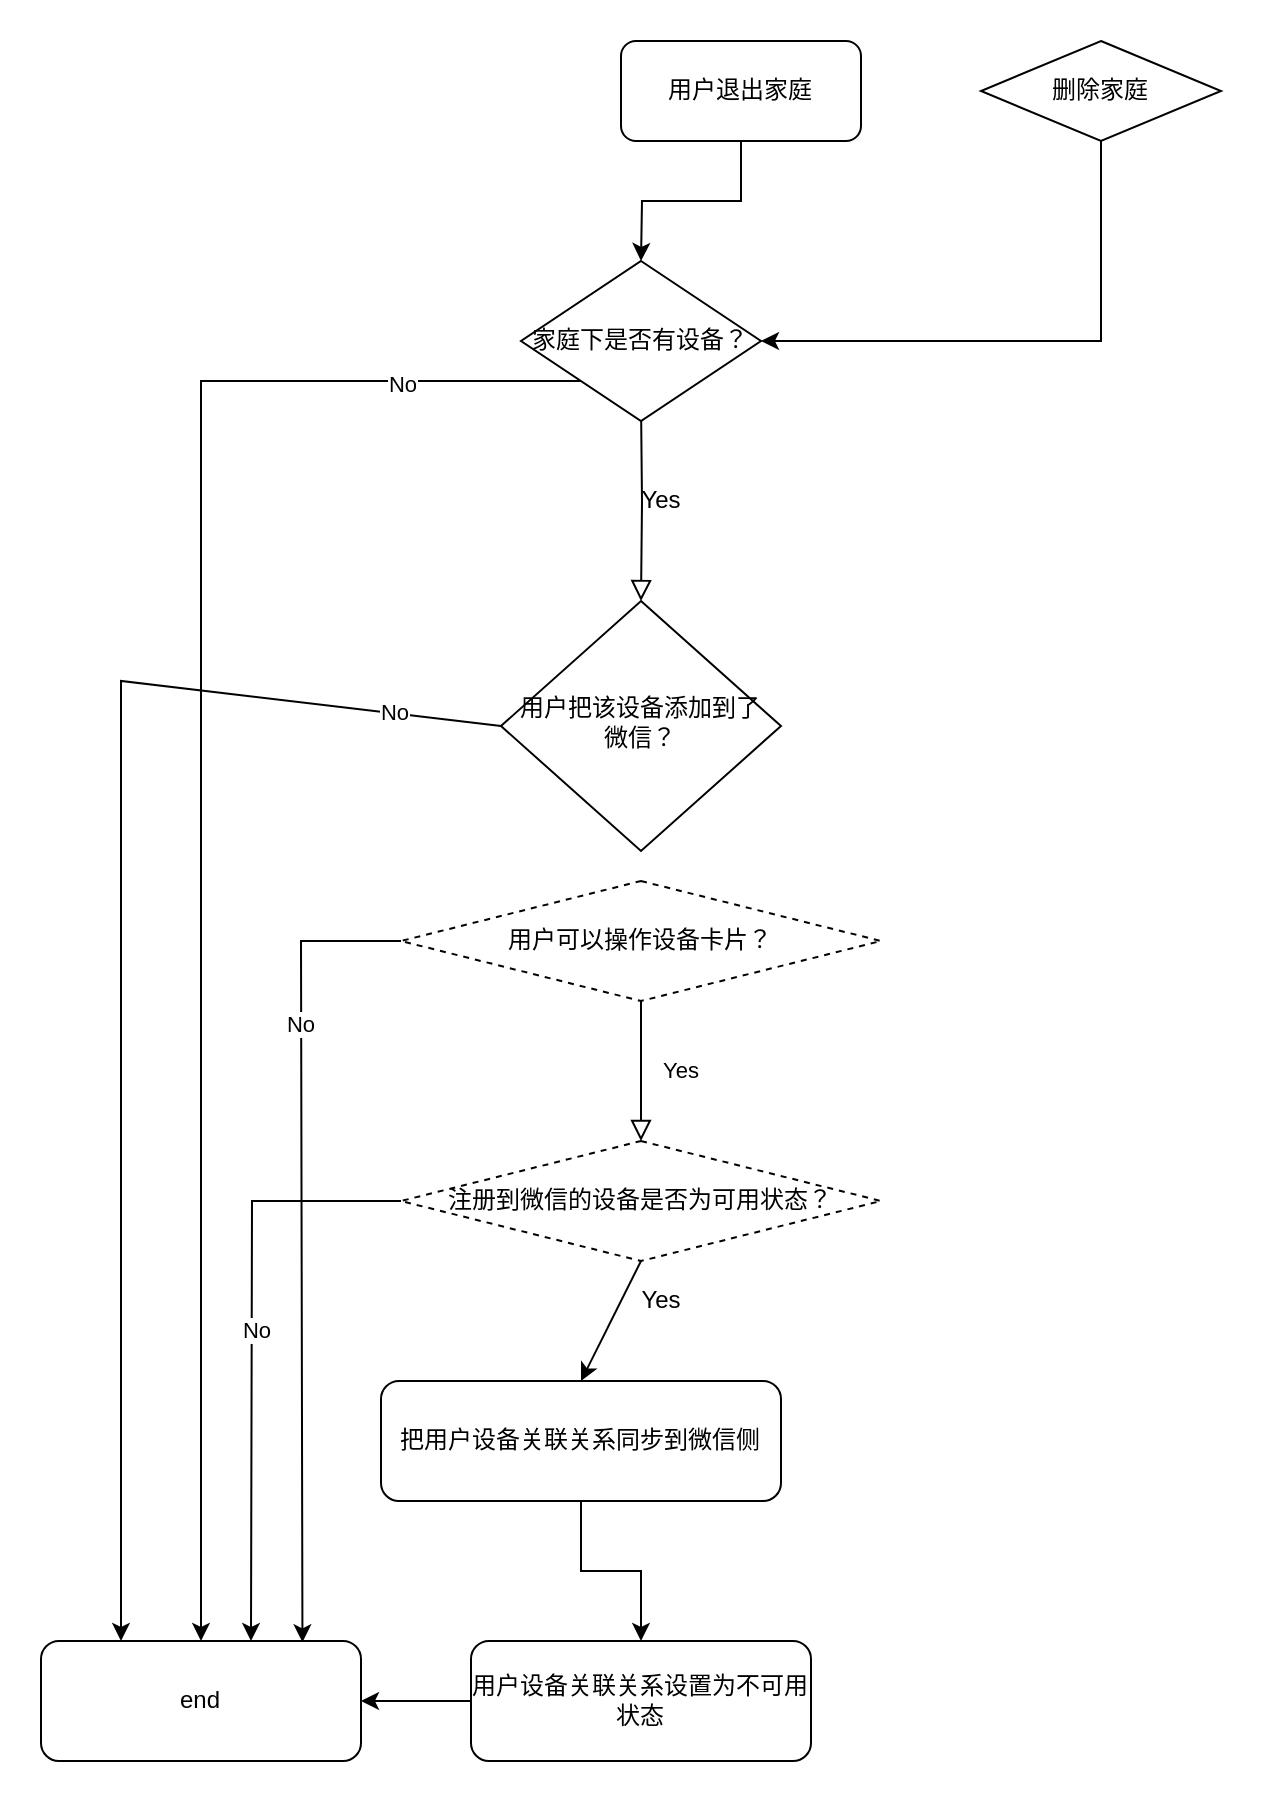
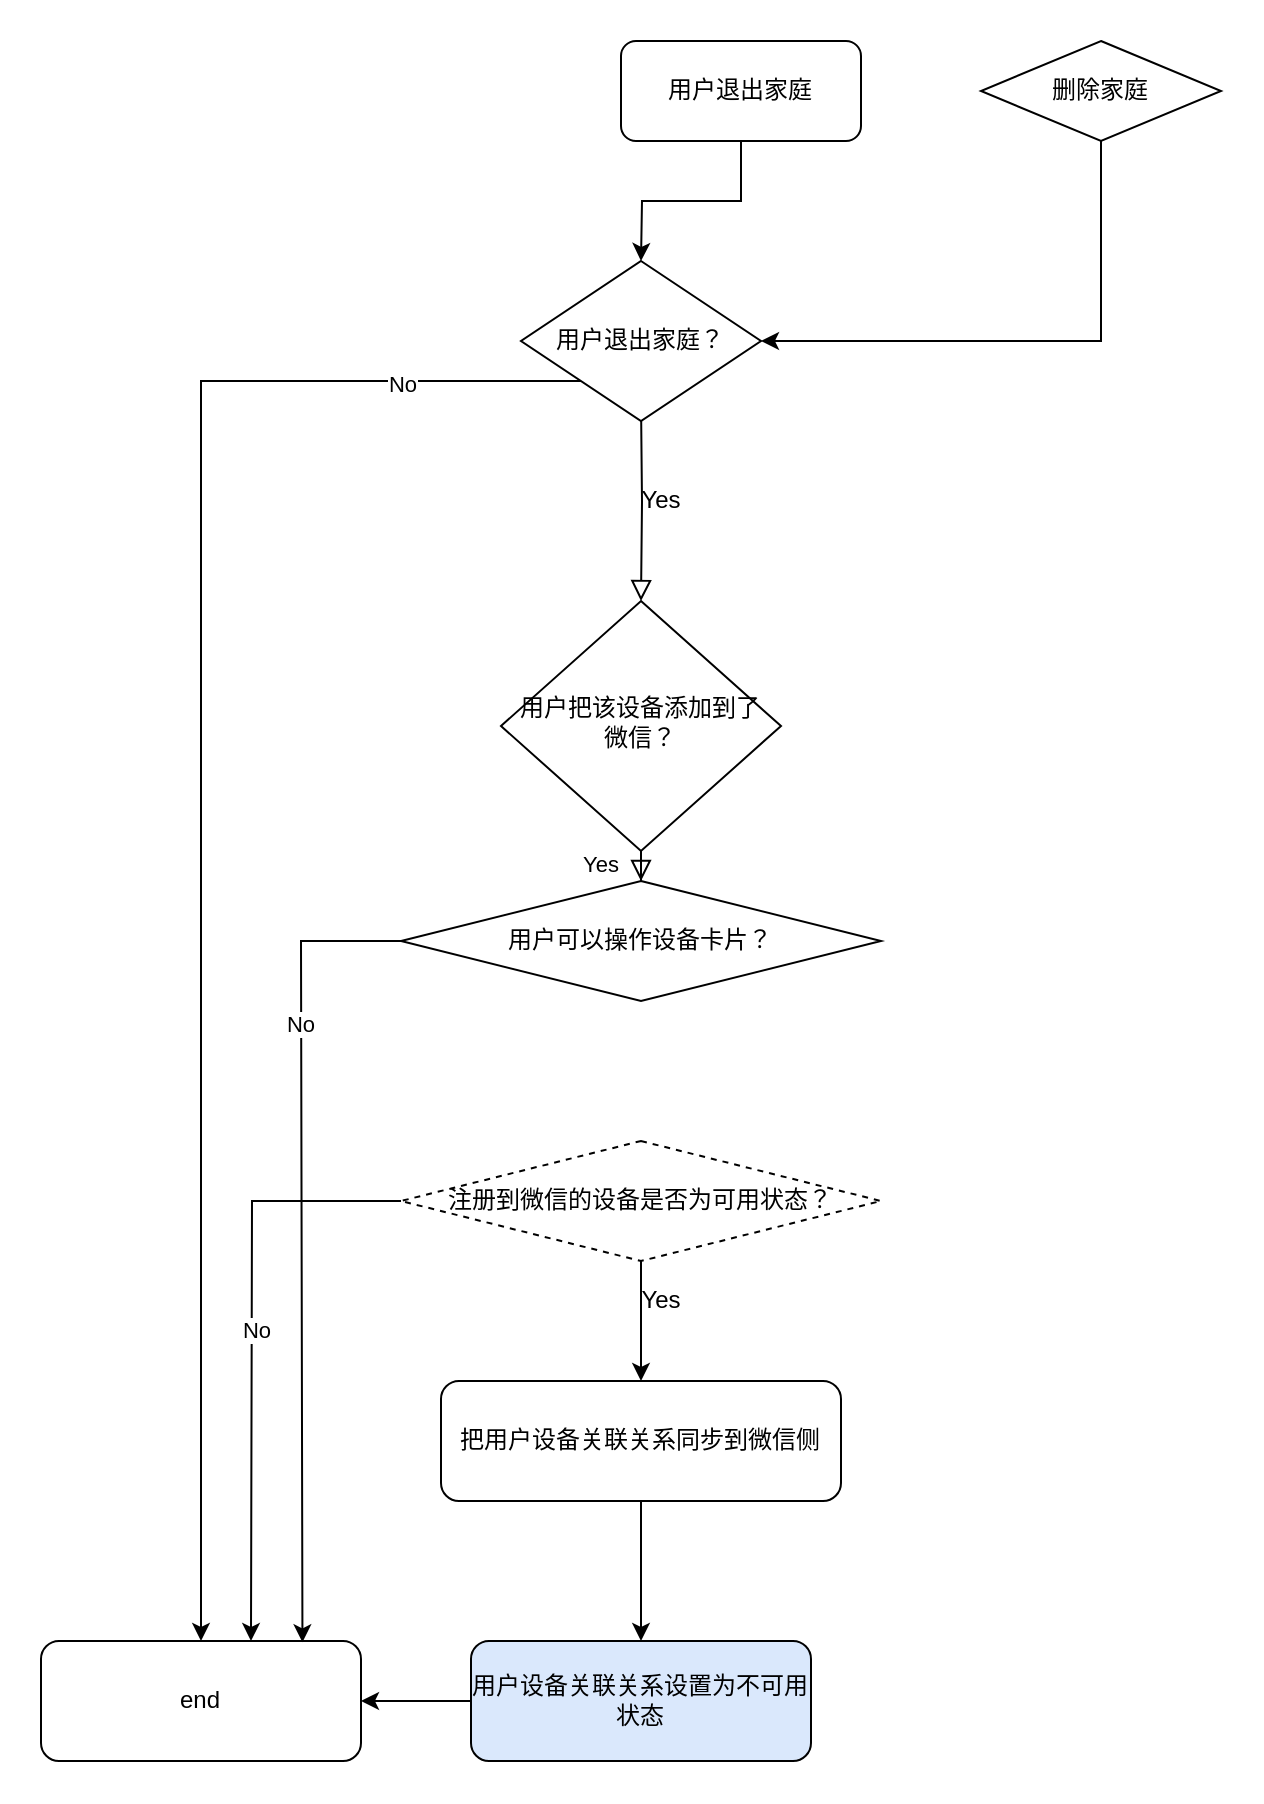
node "家庭下是否有设备？": label "家庭下是否有设备？" -> "用户退出家庭？"
edge "用户把该设备添加到了微信？" -> "用户可以操作设备卡片？": added, label "Yes"
node "用户可以操作设备卡片？": style dashed -> solid
edge "用户把该设备添加到了微信？" -> "end": removed, label "No"
edge "用户可以操作设备卡片？" -> "注册到微信的设备是否为可用状态？": removed, label "Yes"
node "把用户设备关联关系同步到微信侧": moved (581, 1441) -> (641, 1441)
node "用户设备关联关系设置为不可用状态": fillcolor #ffffff -> #dae8fc
